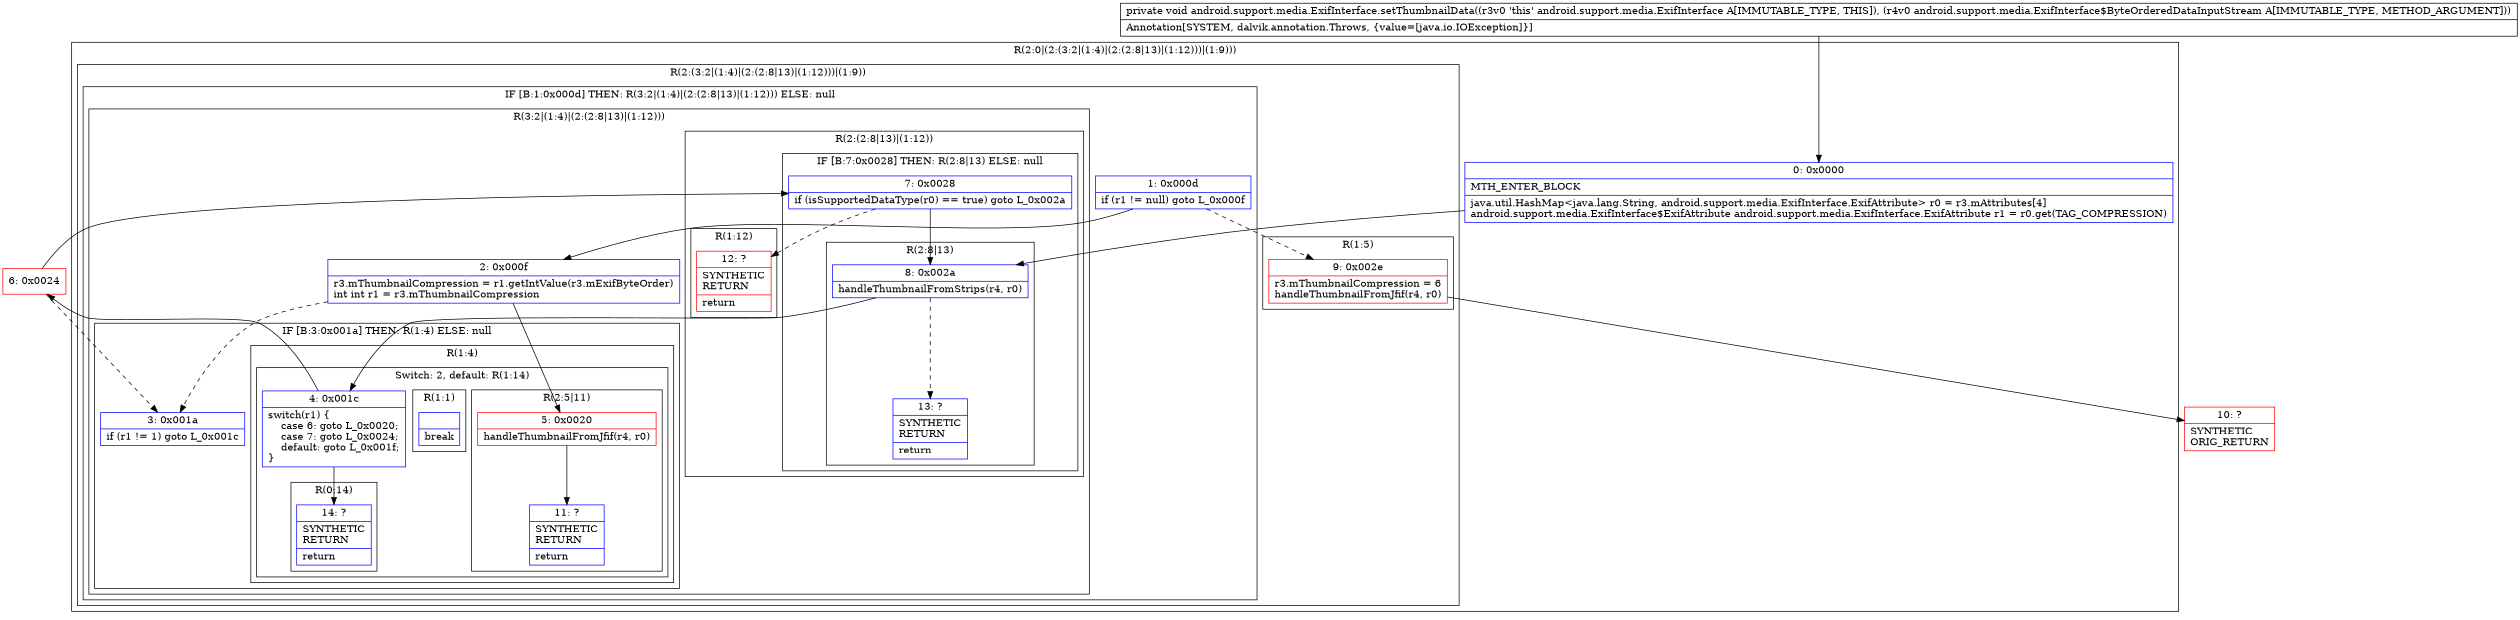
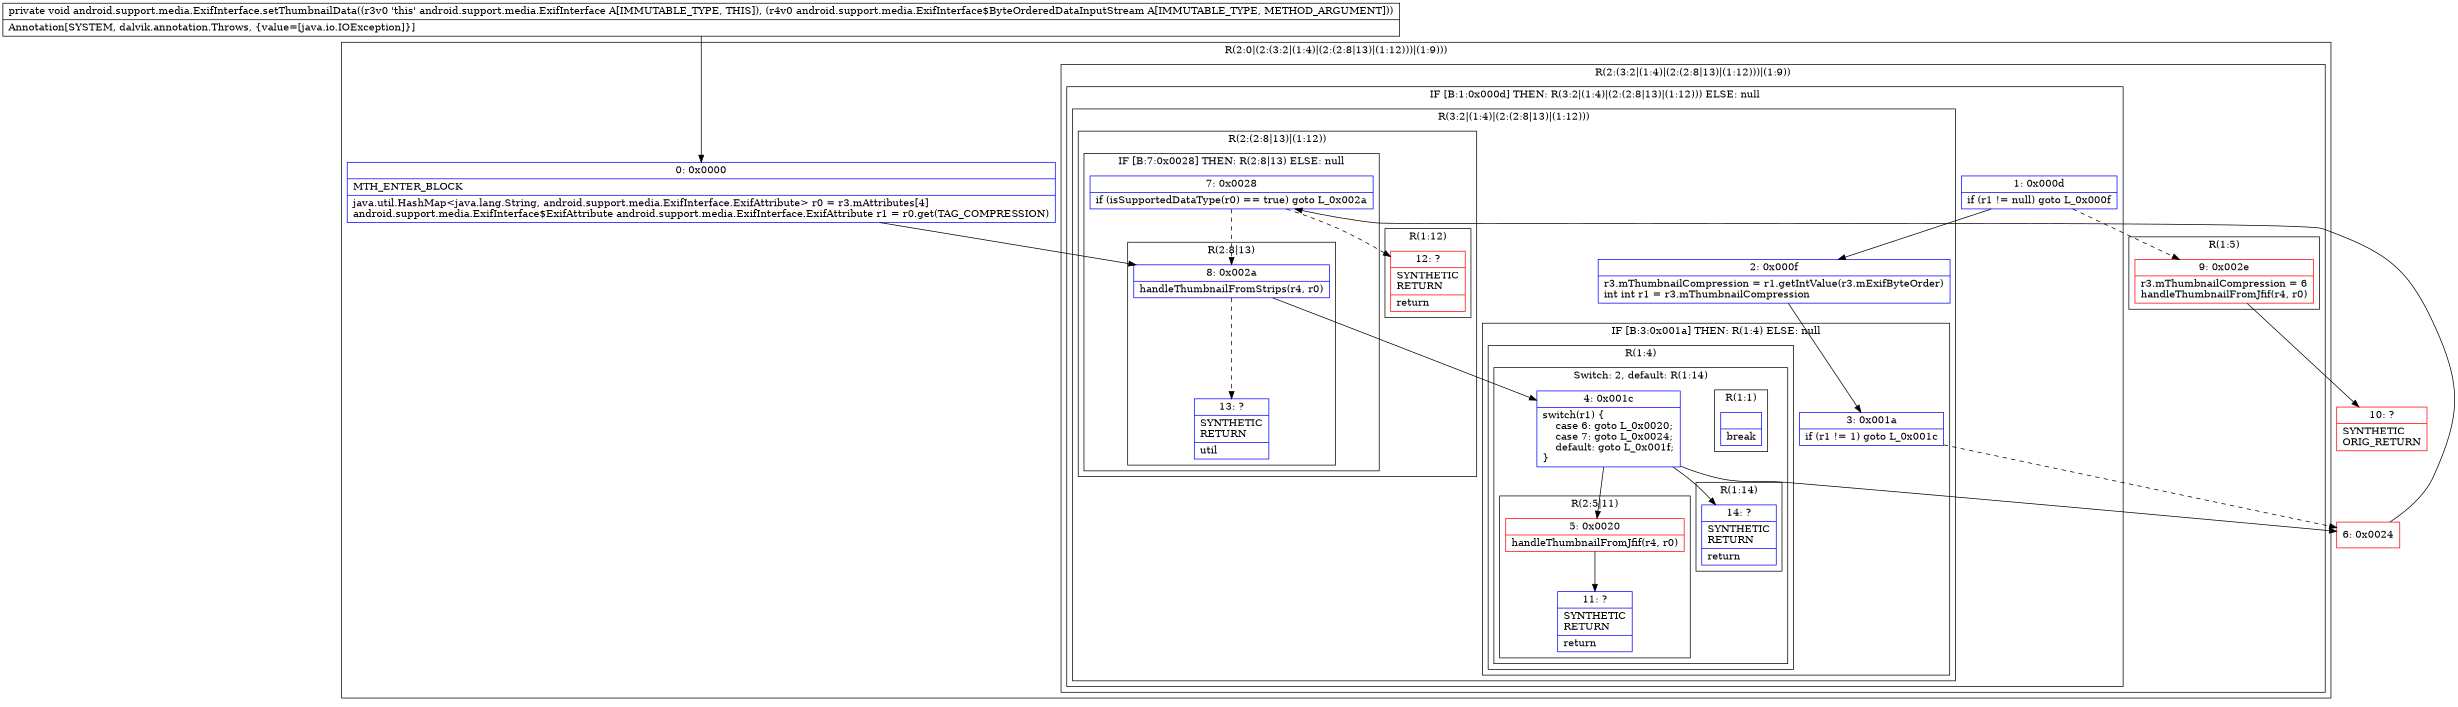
edge "7: 0x0028" -> "8: 0x002a": style solid -> dashed
edge "2: 0x000f" -> "3: 0x001a": style dashed -> solid
edge "6: 0x0024" -> "3: 0x001a": reversed
edge "2: 0x000f" -> "5: 0x0020": now "4: 0x001c" -> "5: 0x0020"
node "13: ?": text "return" -> "util"
cluster "R(0:14)": label "R(0:14)" -> "R(1:14)"
